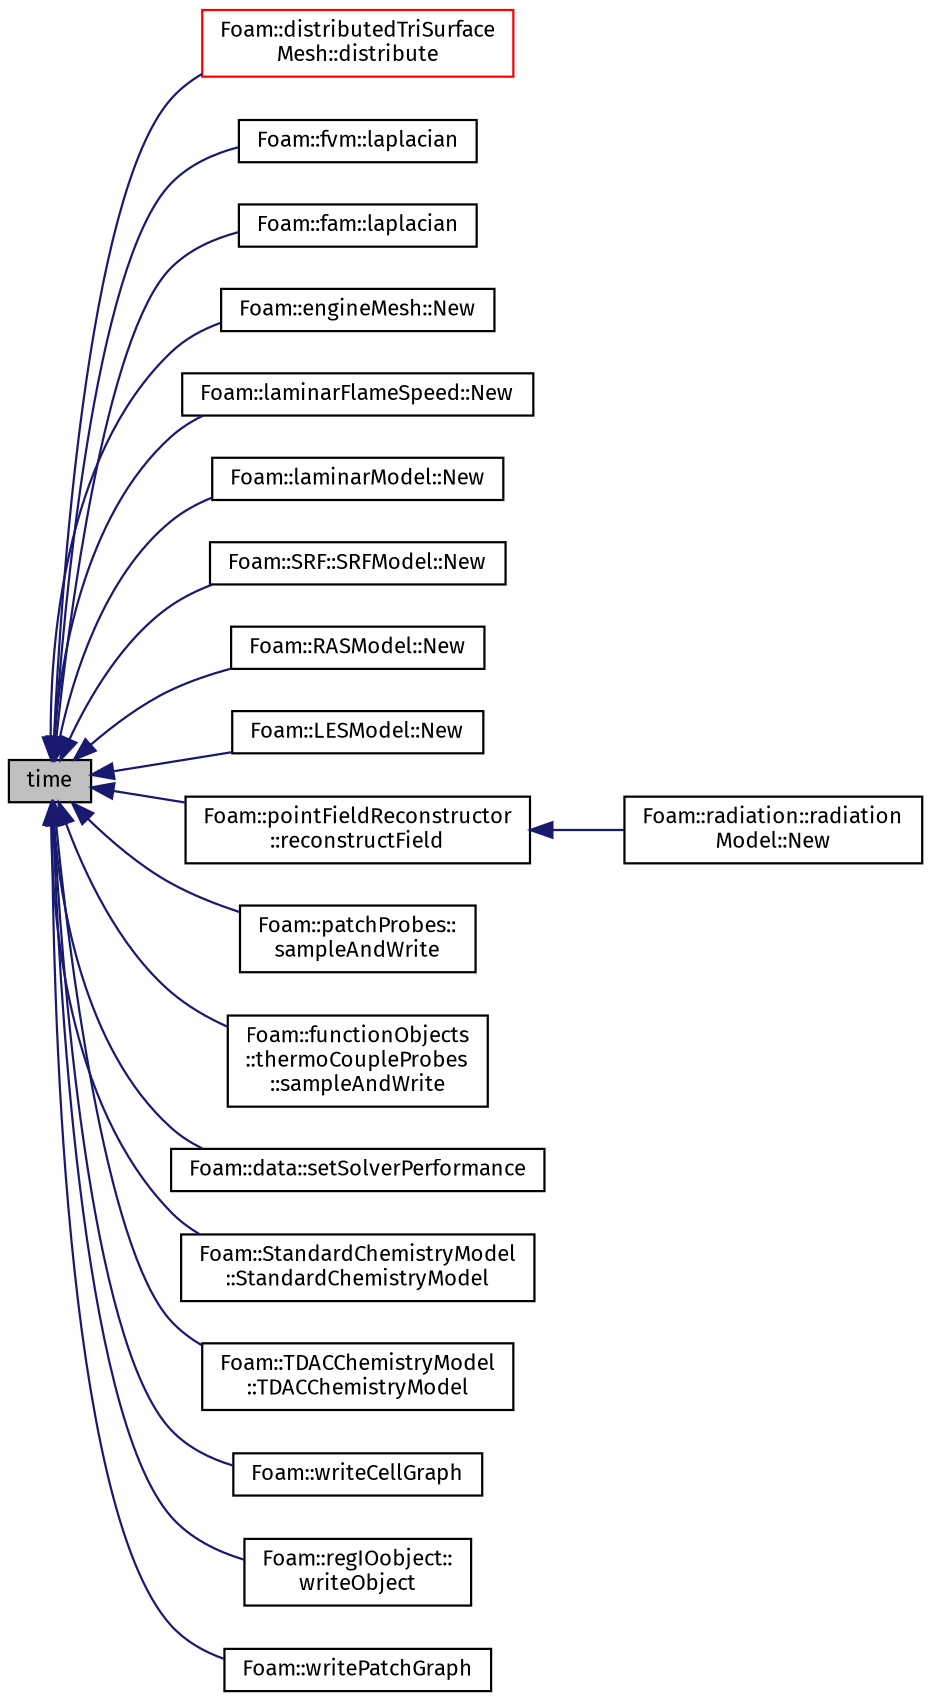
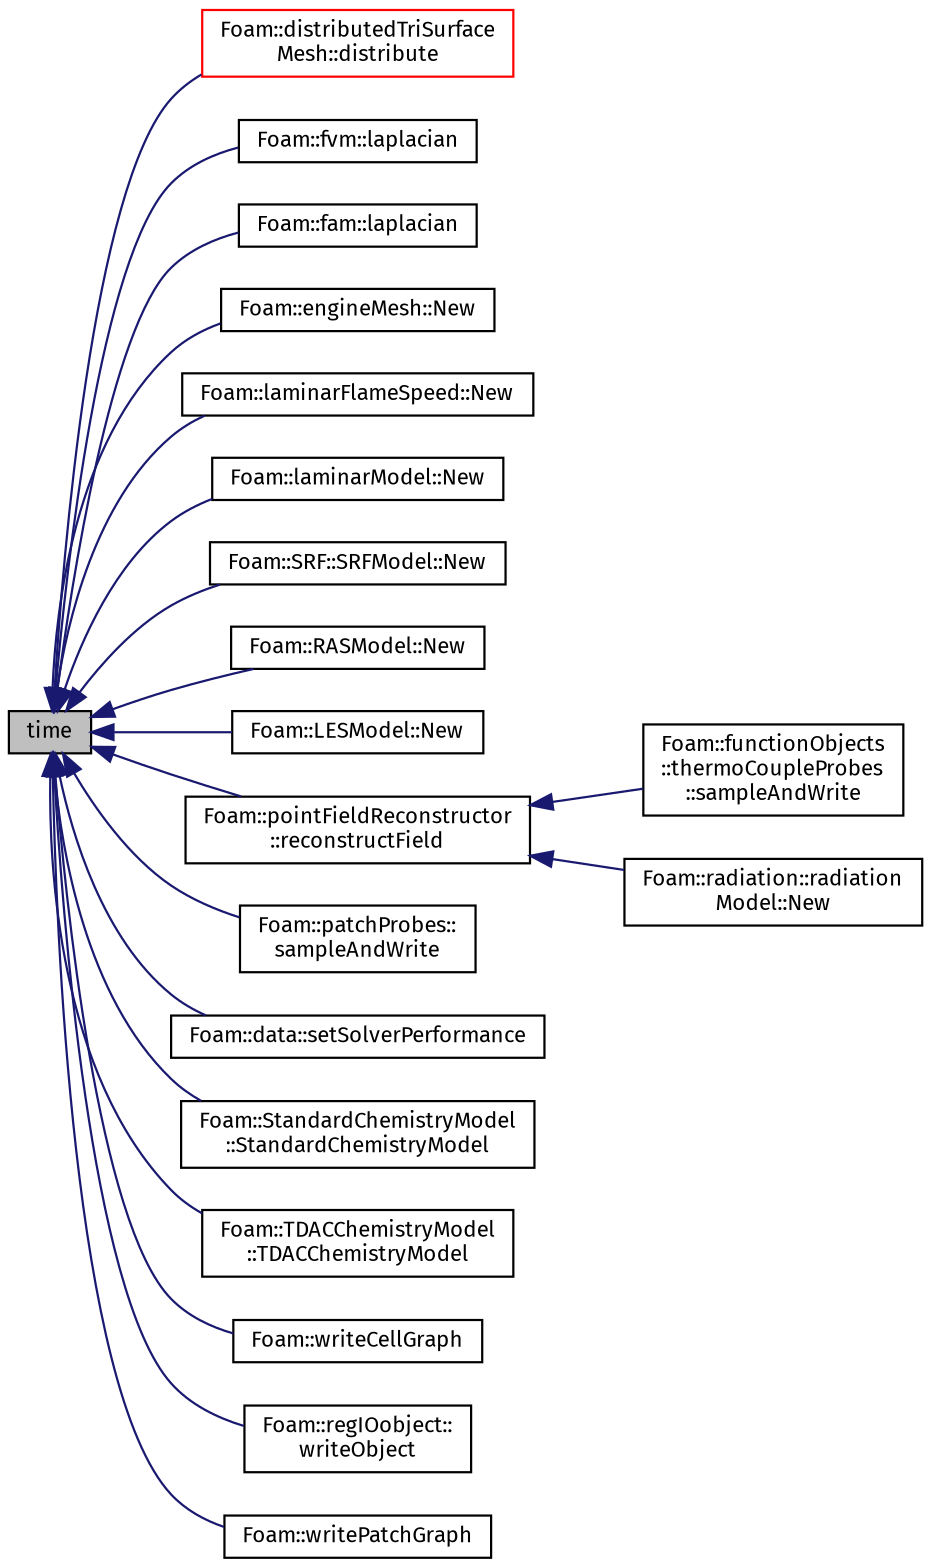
edge "Foam::functionObjects ::thermoCoupleProbes ::sampleAndWrite" -> "time": now "Foam::functionObjects ::thermoCoupleProbes ::sampleAndWrite" -> "Foam::pointFieldReconstructor ::reconstructField"
